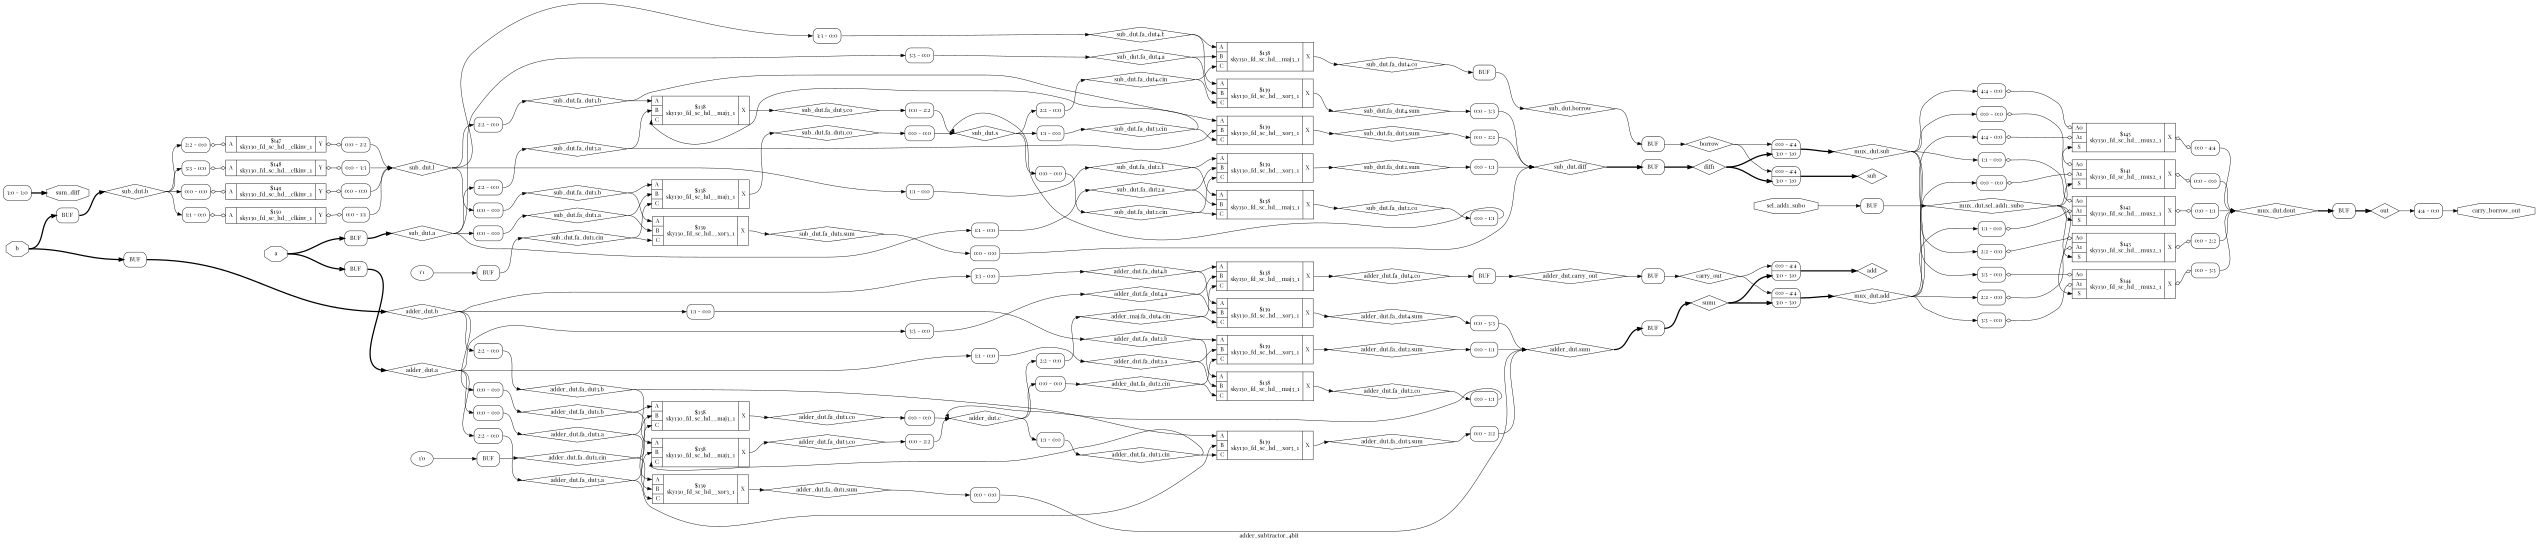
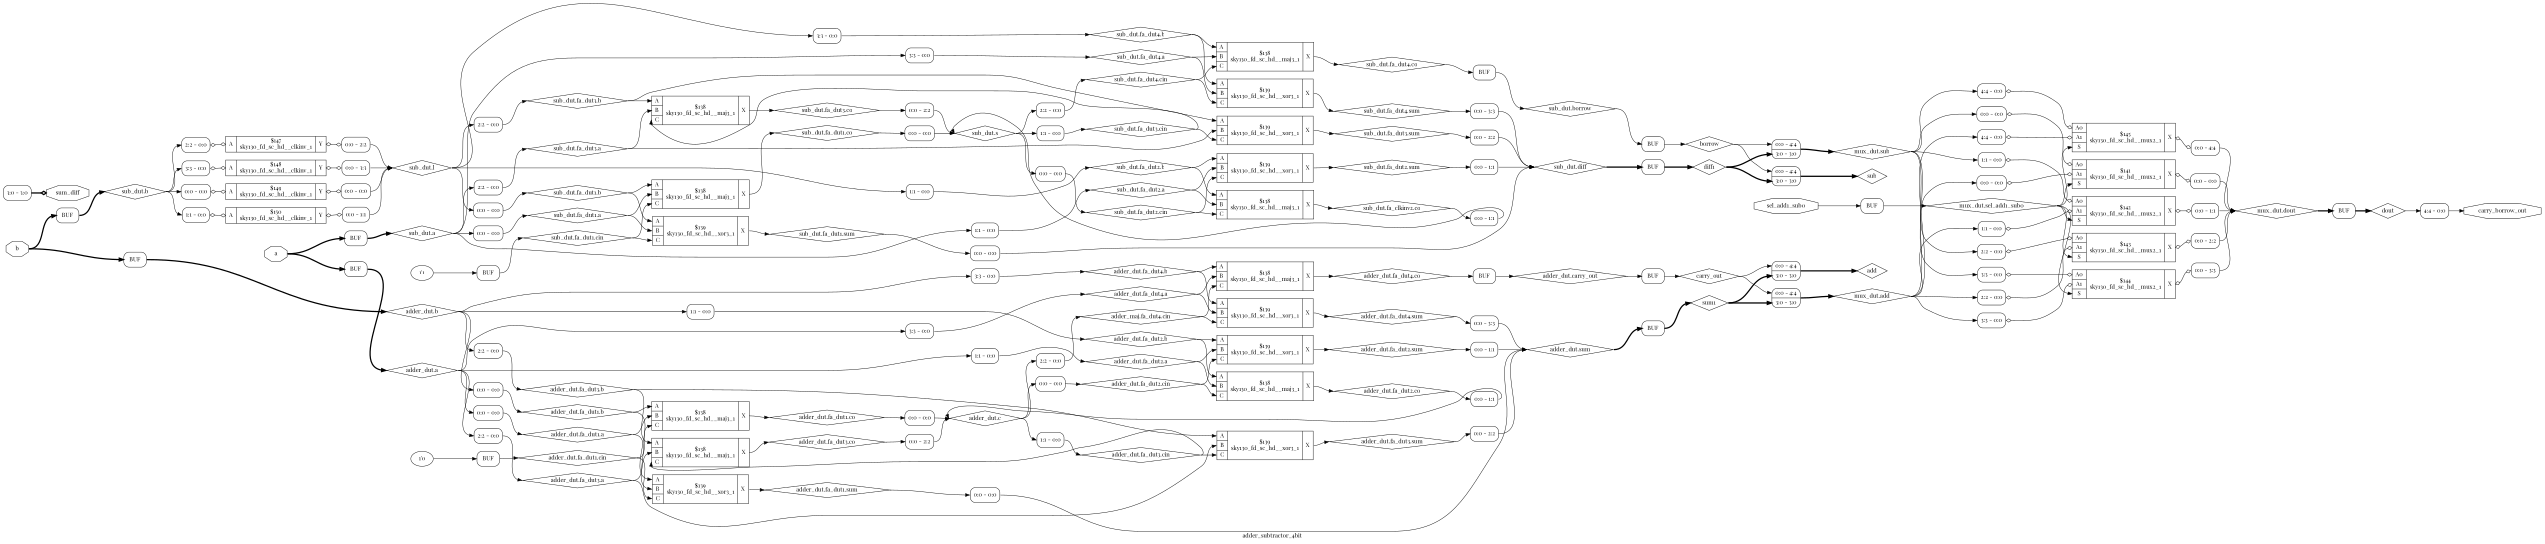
edge "3:0 - 3:0" -> "sum_diff": arrowhead normal -> odiamond
node "sub_dut.fa_dut2.co": label "sub_dut.fa_dut2.co" -> "sub_dut.fa_clkinv2.co"
node "out": label "out" -> "dout"
